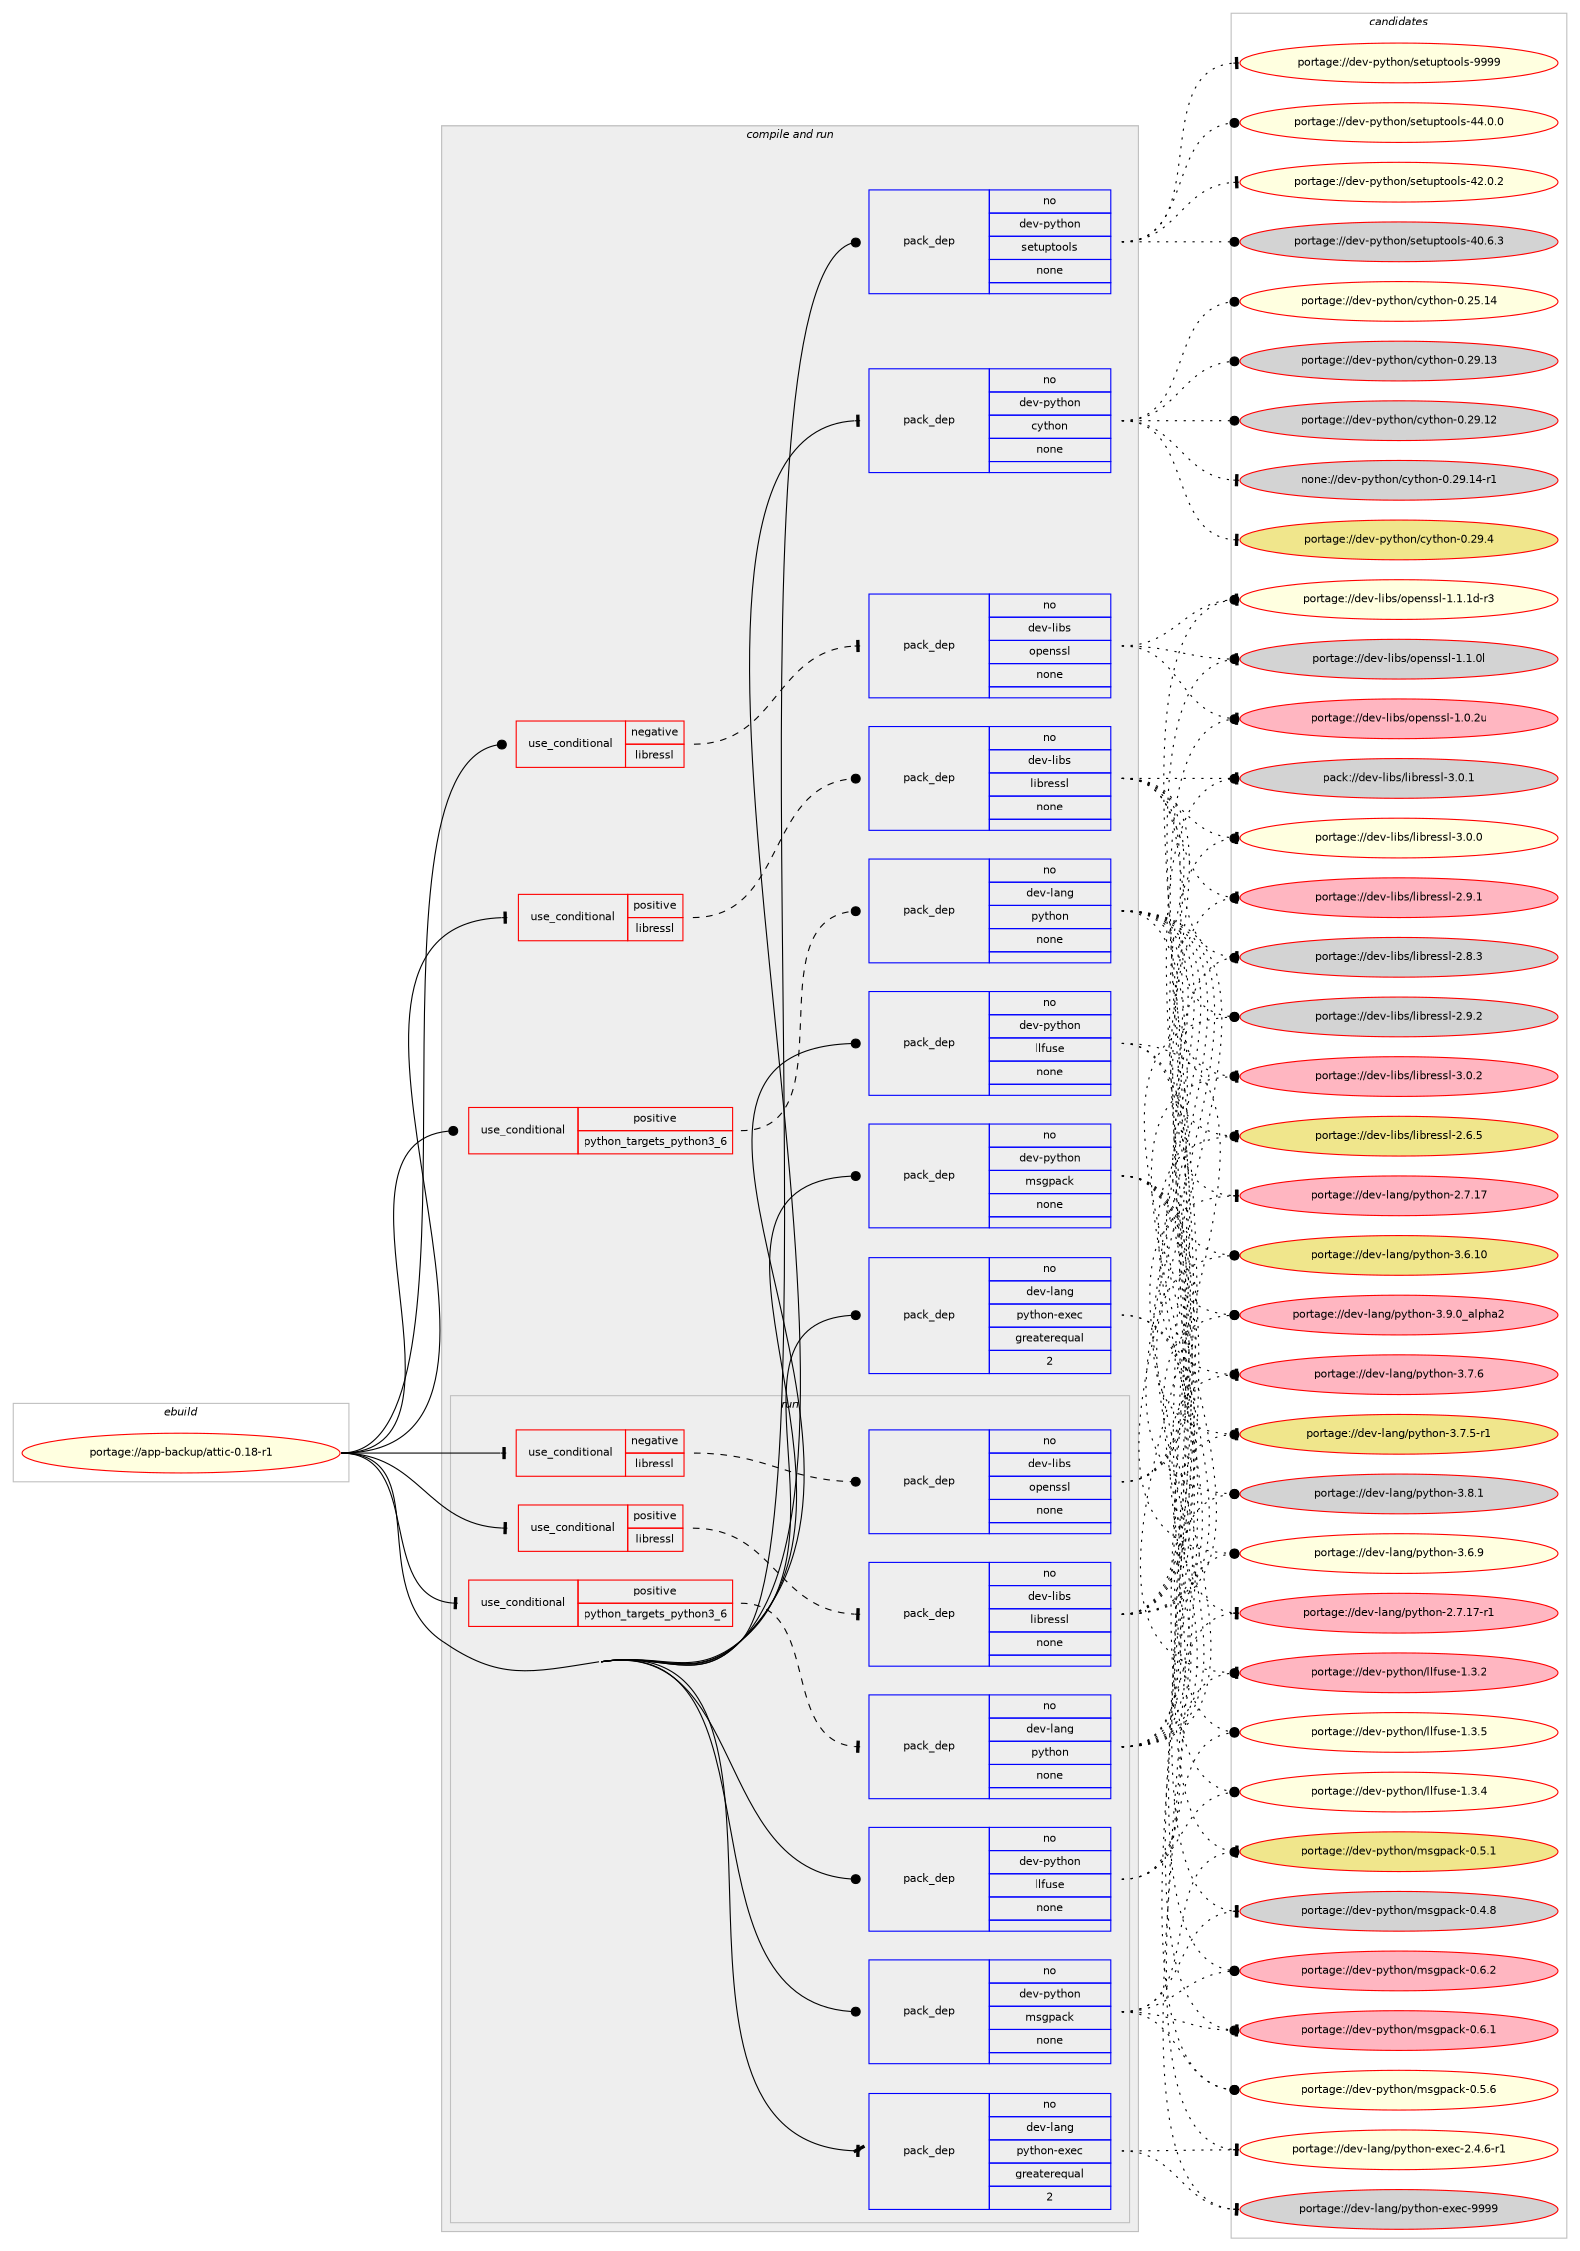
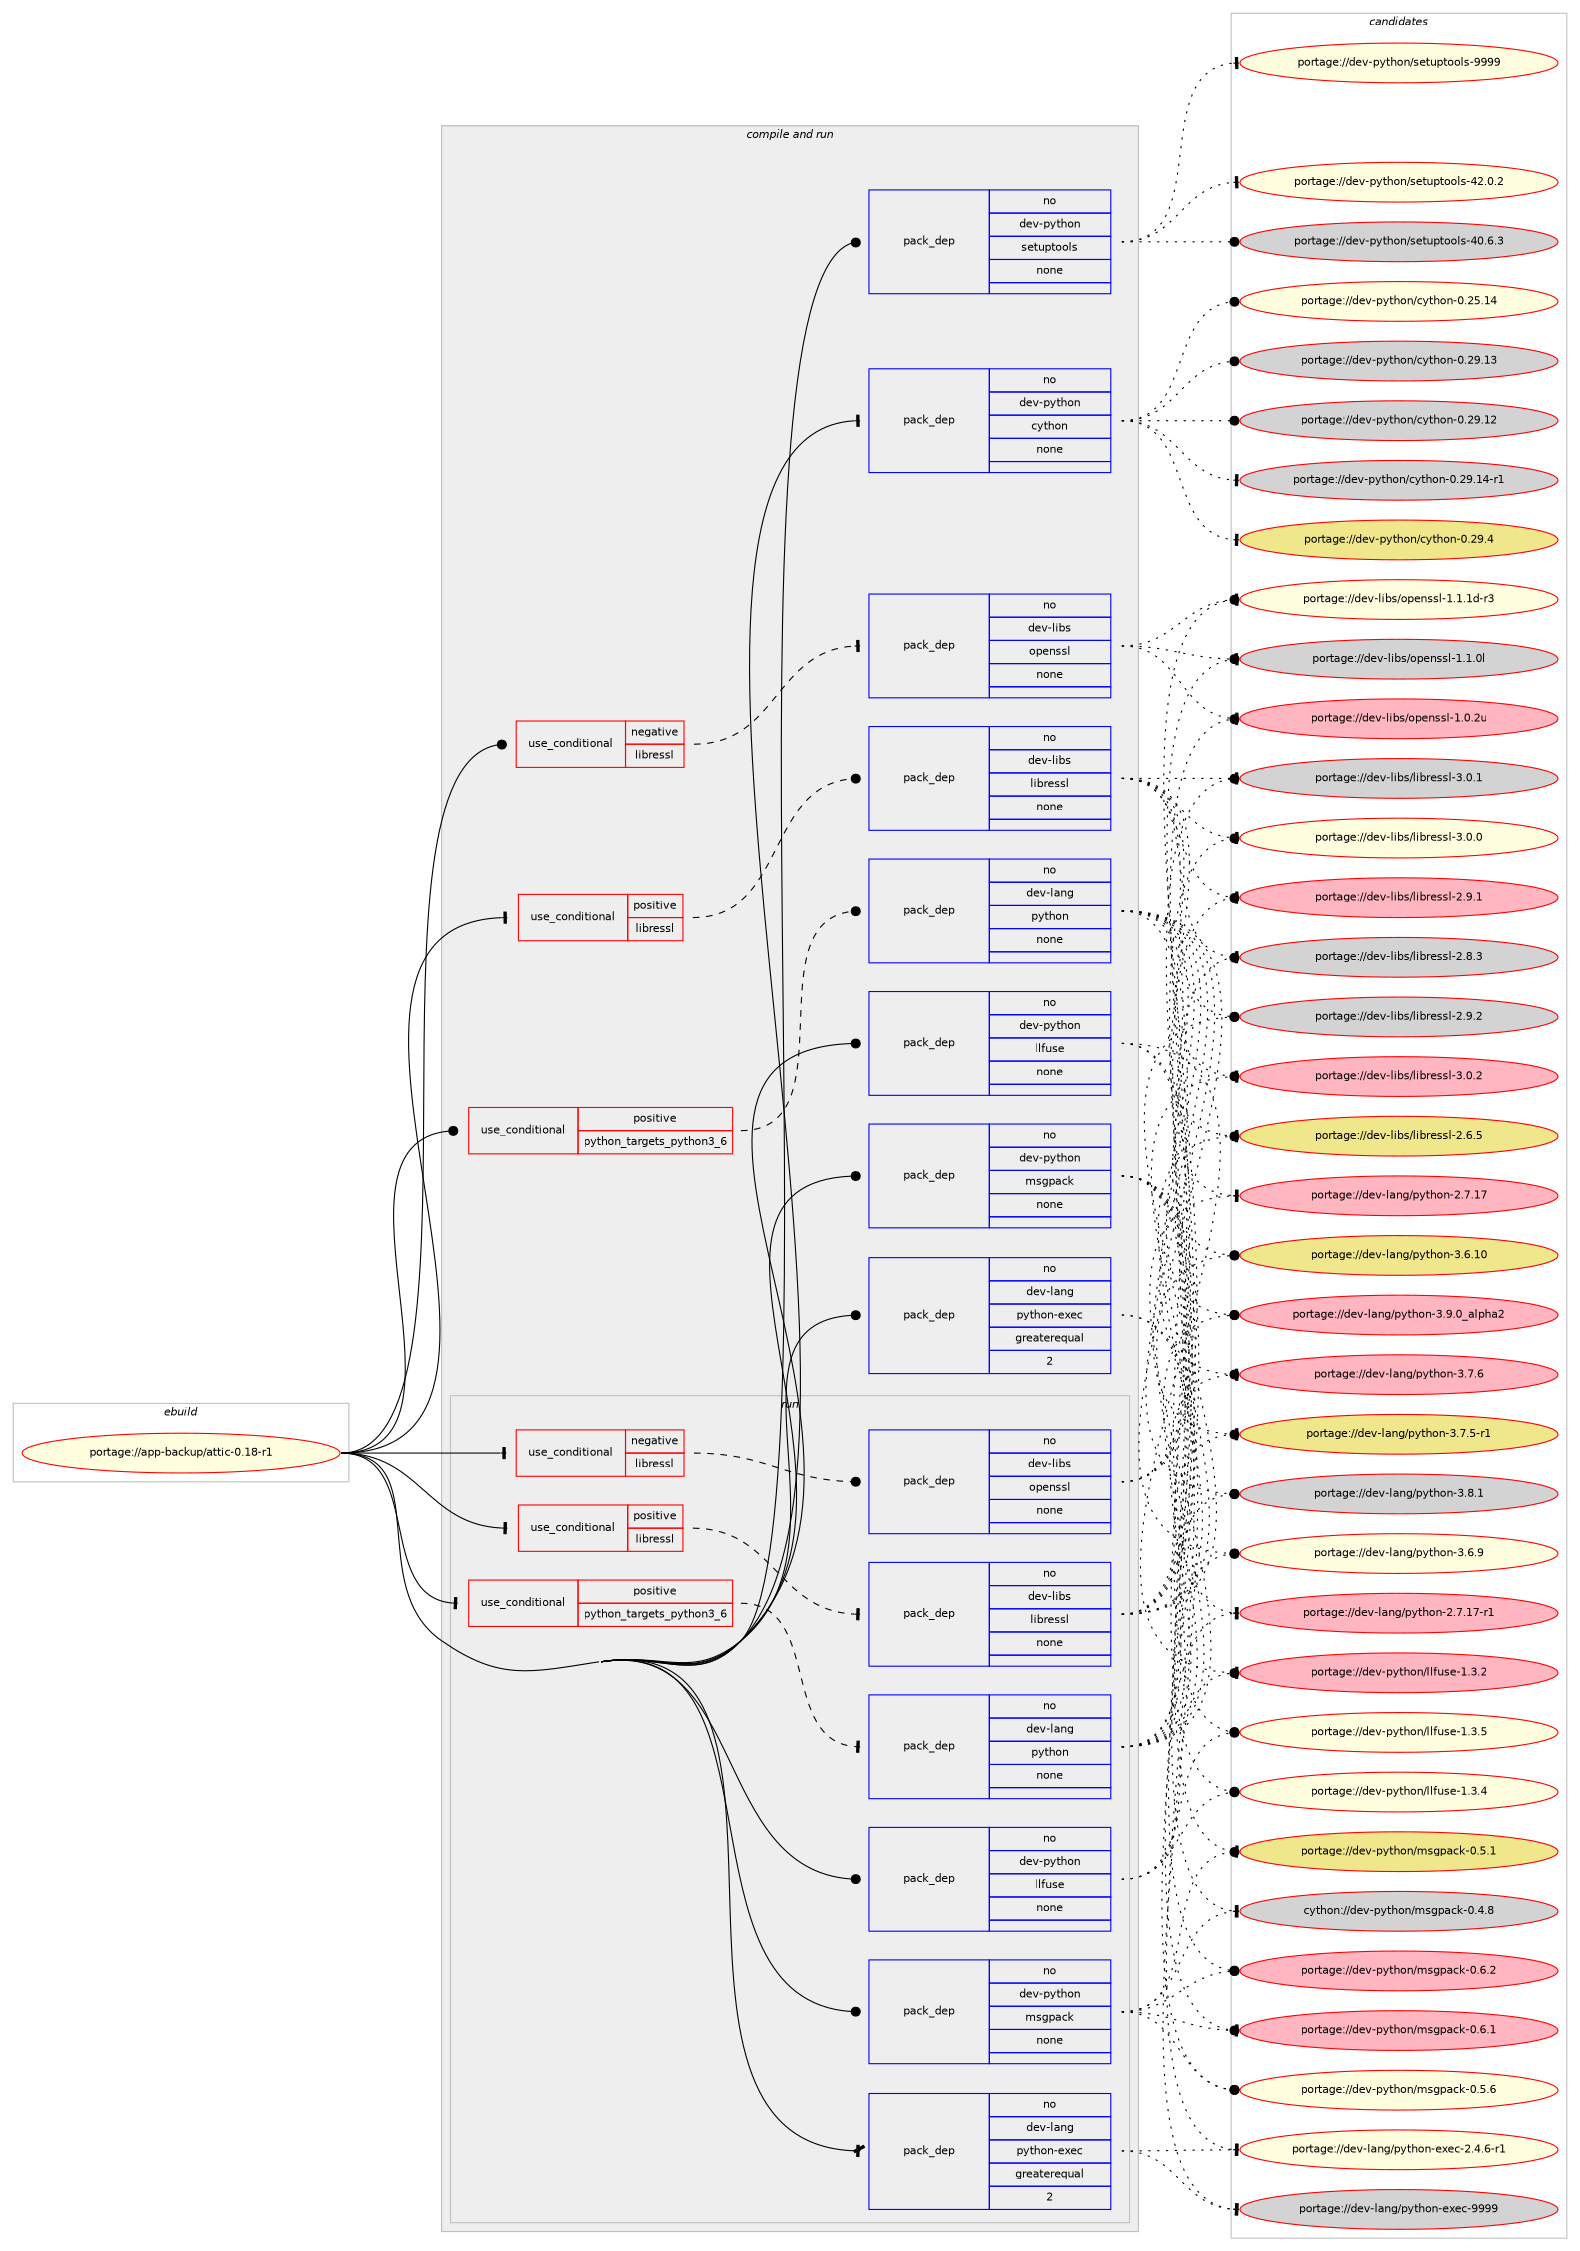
node "portage://dev-python/setuptools-44.0.0": removed
node "none://dev-python/cython-0.29.14-r1": label "none://dev-python/cython-0.29.14-r1" -> "portage://dev-python/cython-0.29.14-r1"
node "pack://dev-libs/libressl-3.0.1": label "pack://dev-libs/libressl-3.0.1" -> "portage://dev-libs/libressl-3.0.1"
node "portage://dev-python/msgpack-0.4.8": label "portage://dev-python/msgpack-0.4.8" -> "cython://dev-python/msgpack-0.4.8"
